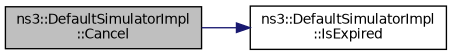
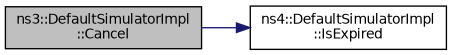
node "ns3::DefaultSimulatorImpl ::IsExpired": label "ns3::DefaultSimulatorImpl ::IsExpired" -> "ns4::DefaultSimulatorImpl ::IsExpired"
